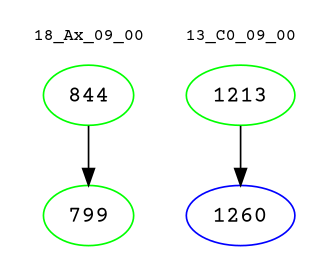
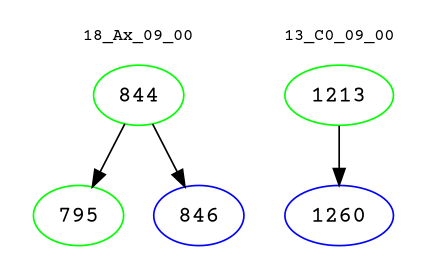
node "799": label "799" -> "795"
node "846": added
